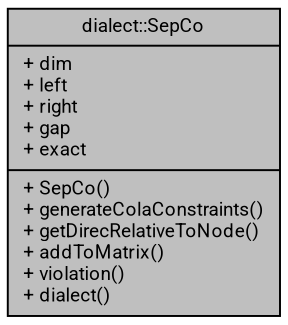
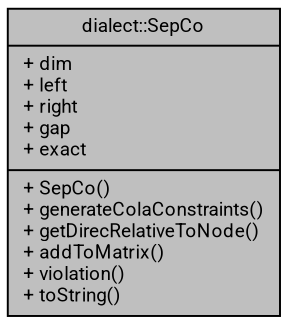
node "dialect::SepCo": text "+ dialect()" -> "+ toString()"
